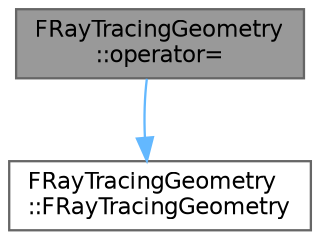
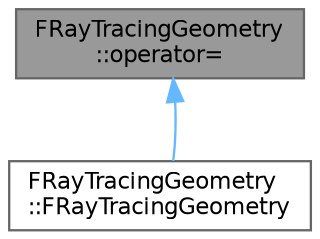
edge "FRayTracingGeometry ::operator=" -> "FRayTracingGeometry ::FRayTracingGeometry": reversed
